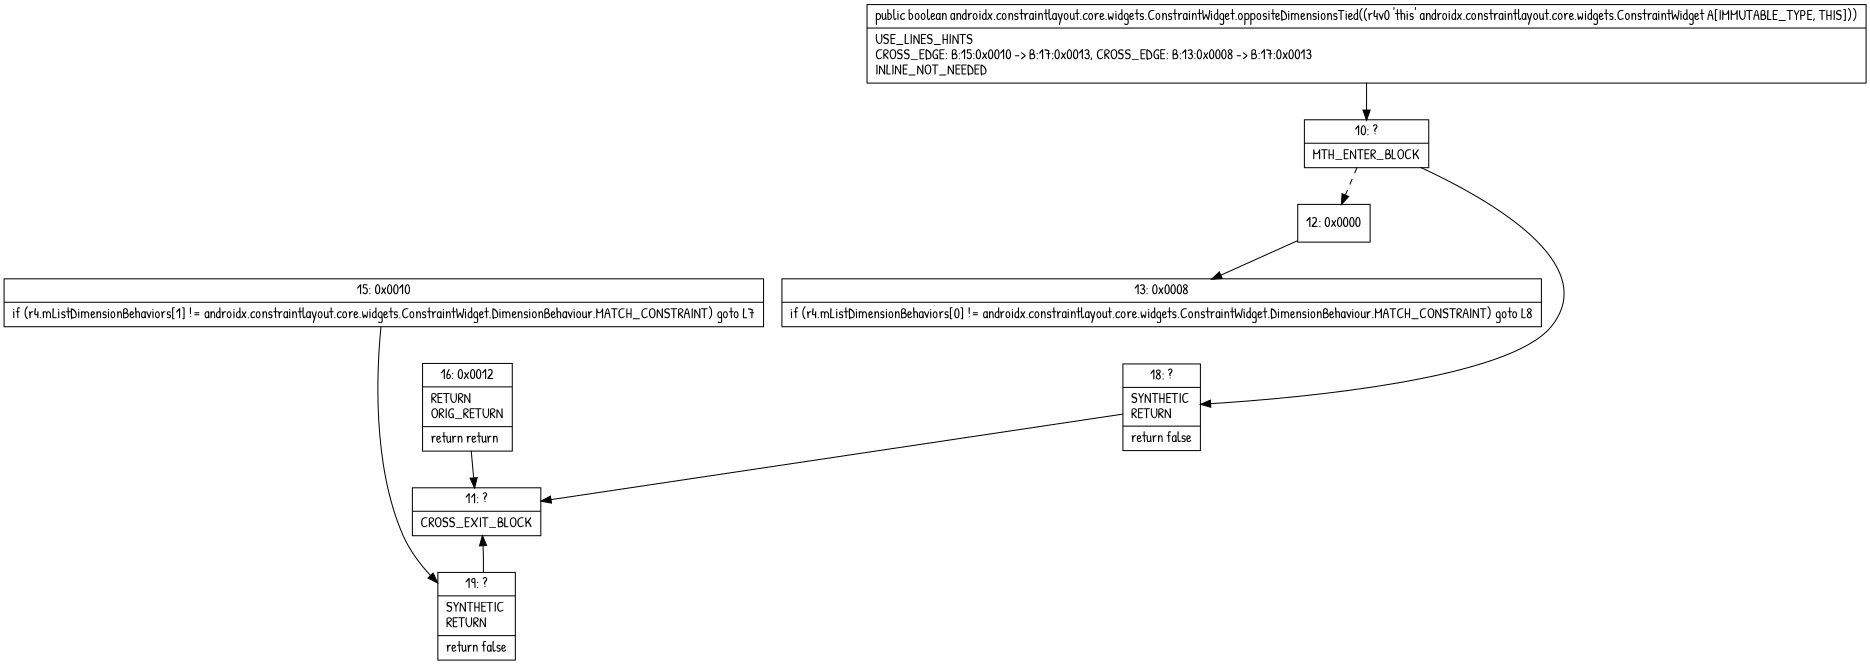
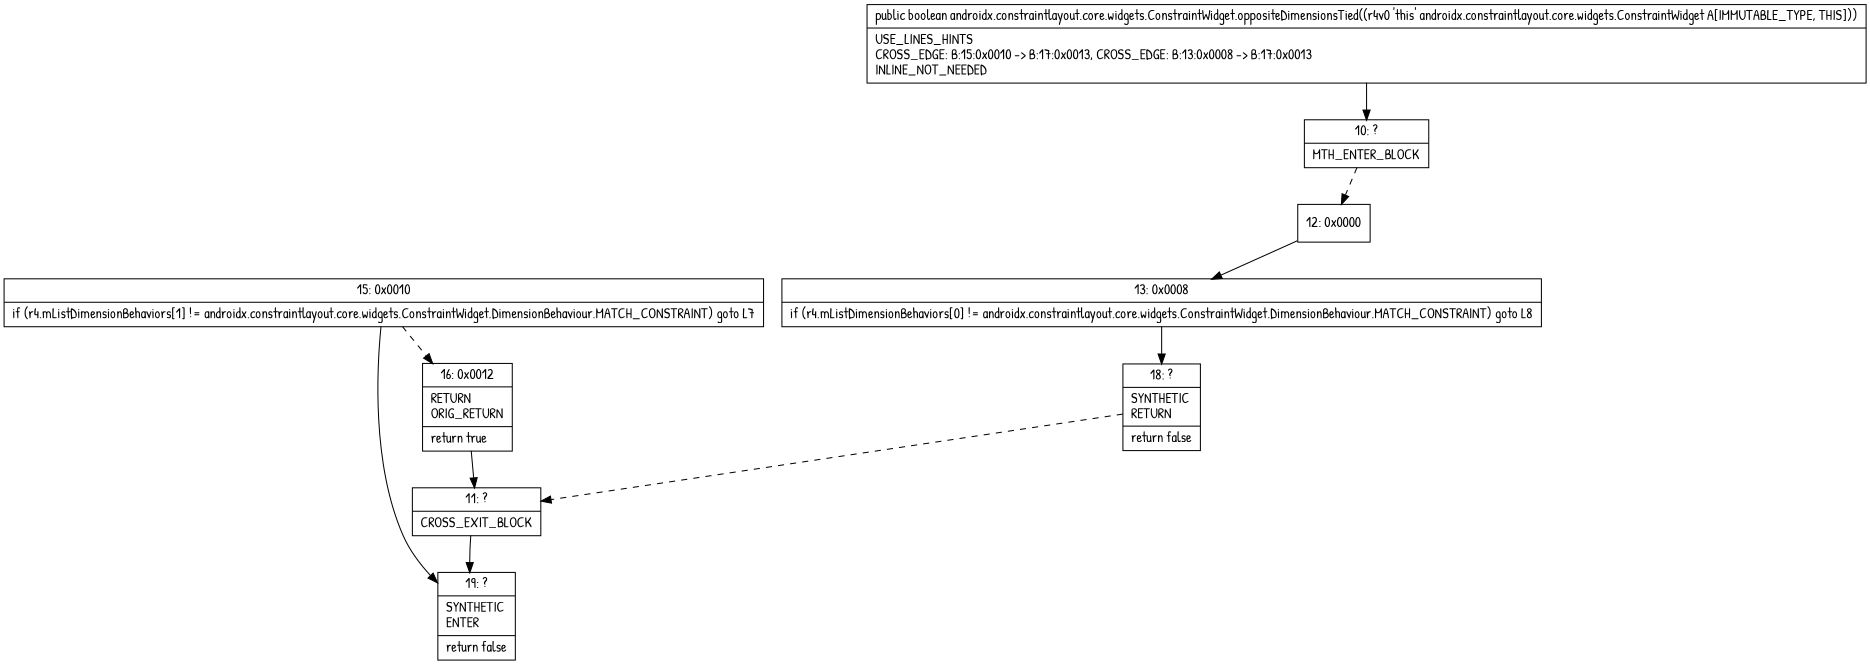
edge "15: 0x0010" -> "16: 0x0012": added
edge "10: ?" -> "18: ?": now "13: 0x0008" -> "18: ?"
node "16: 0x0012": text "return return" -> "return true"
edge "18: ?" -> "11: ?": style solid -> dashed
edge "19: ?" -> "11: ?": reversed
node "19: ?": text "RETURN" -> "ENTER"
